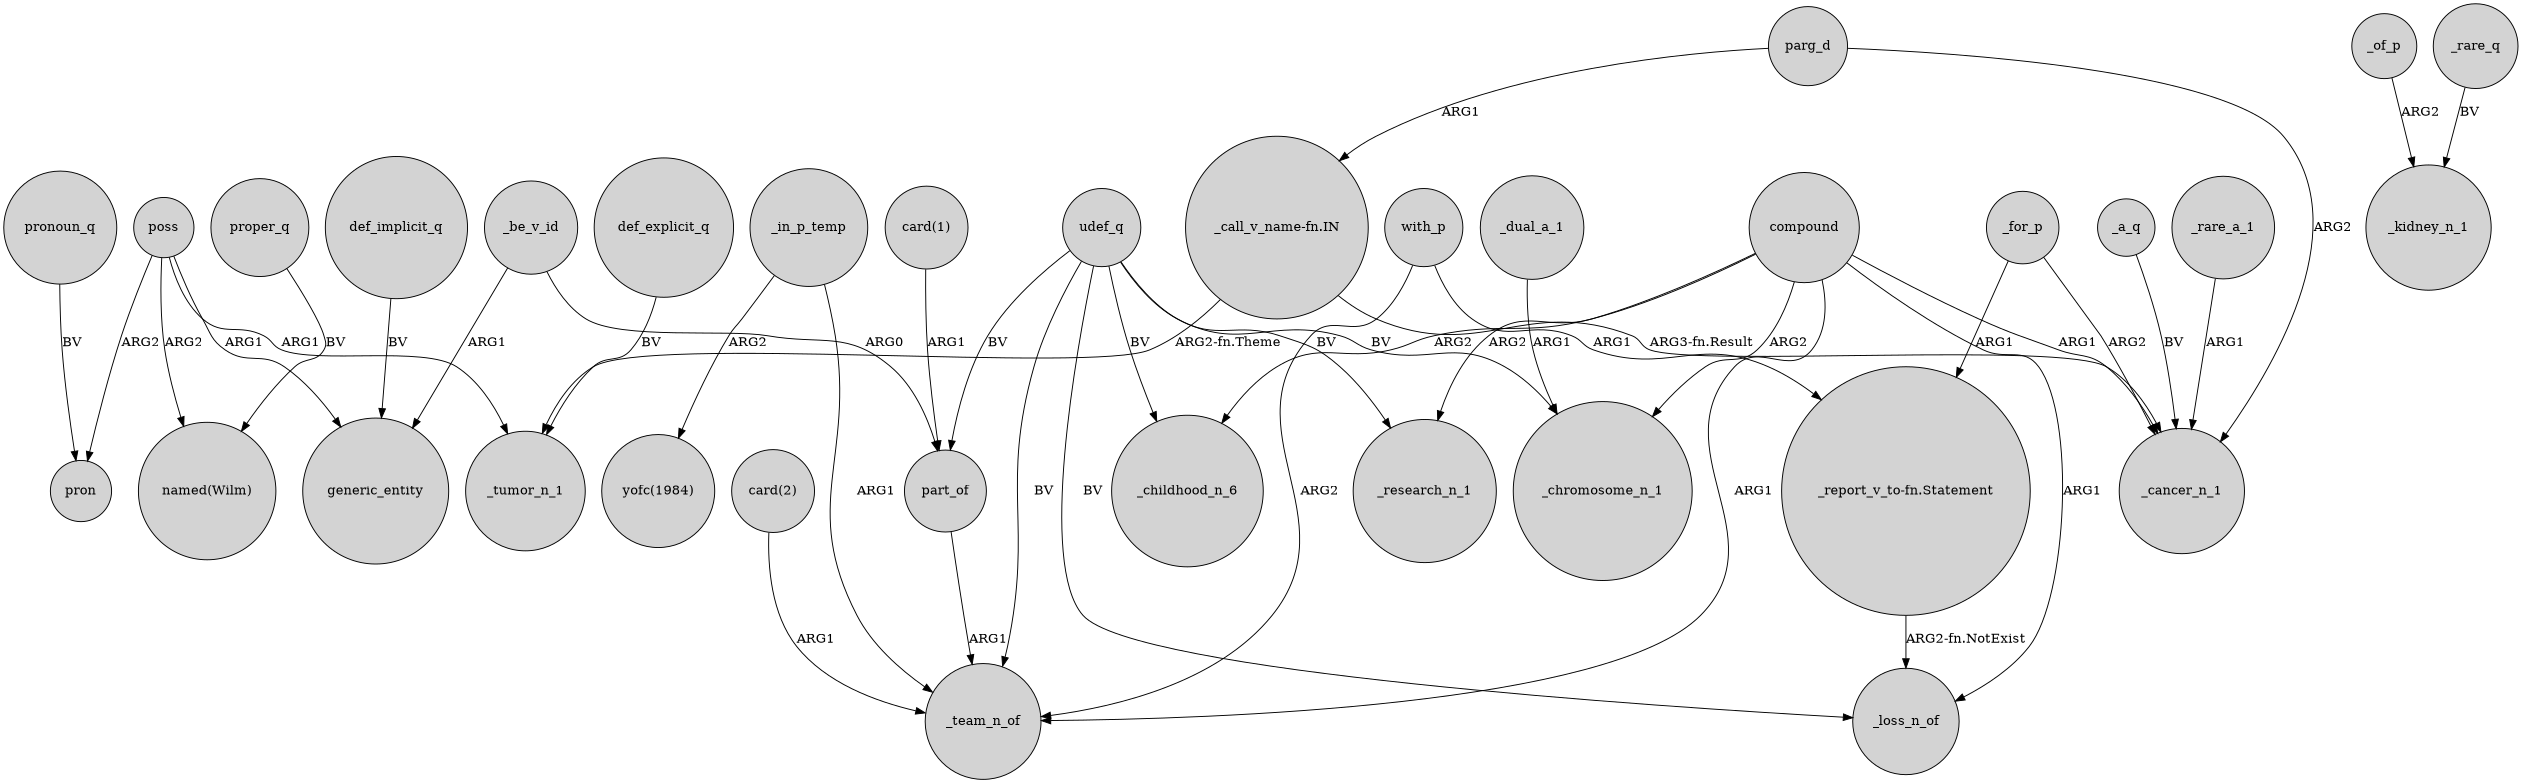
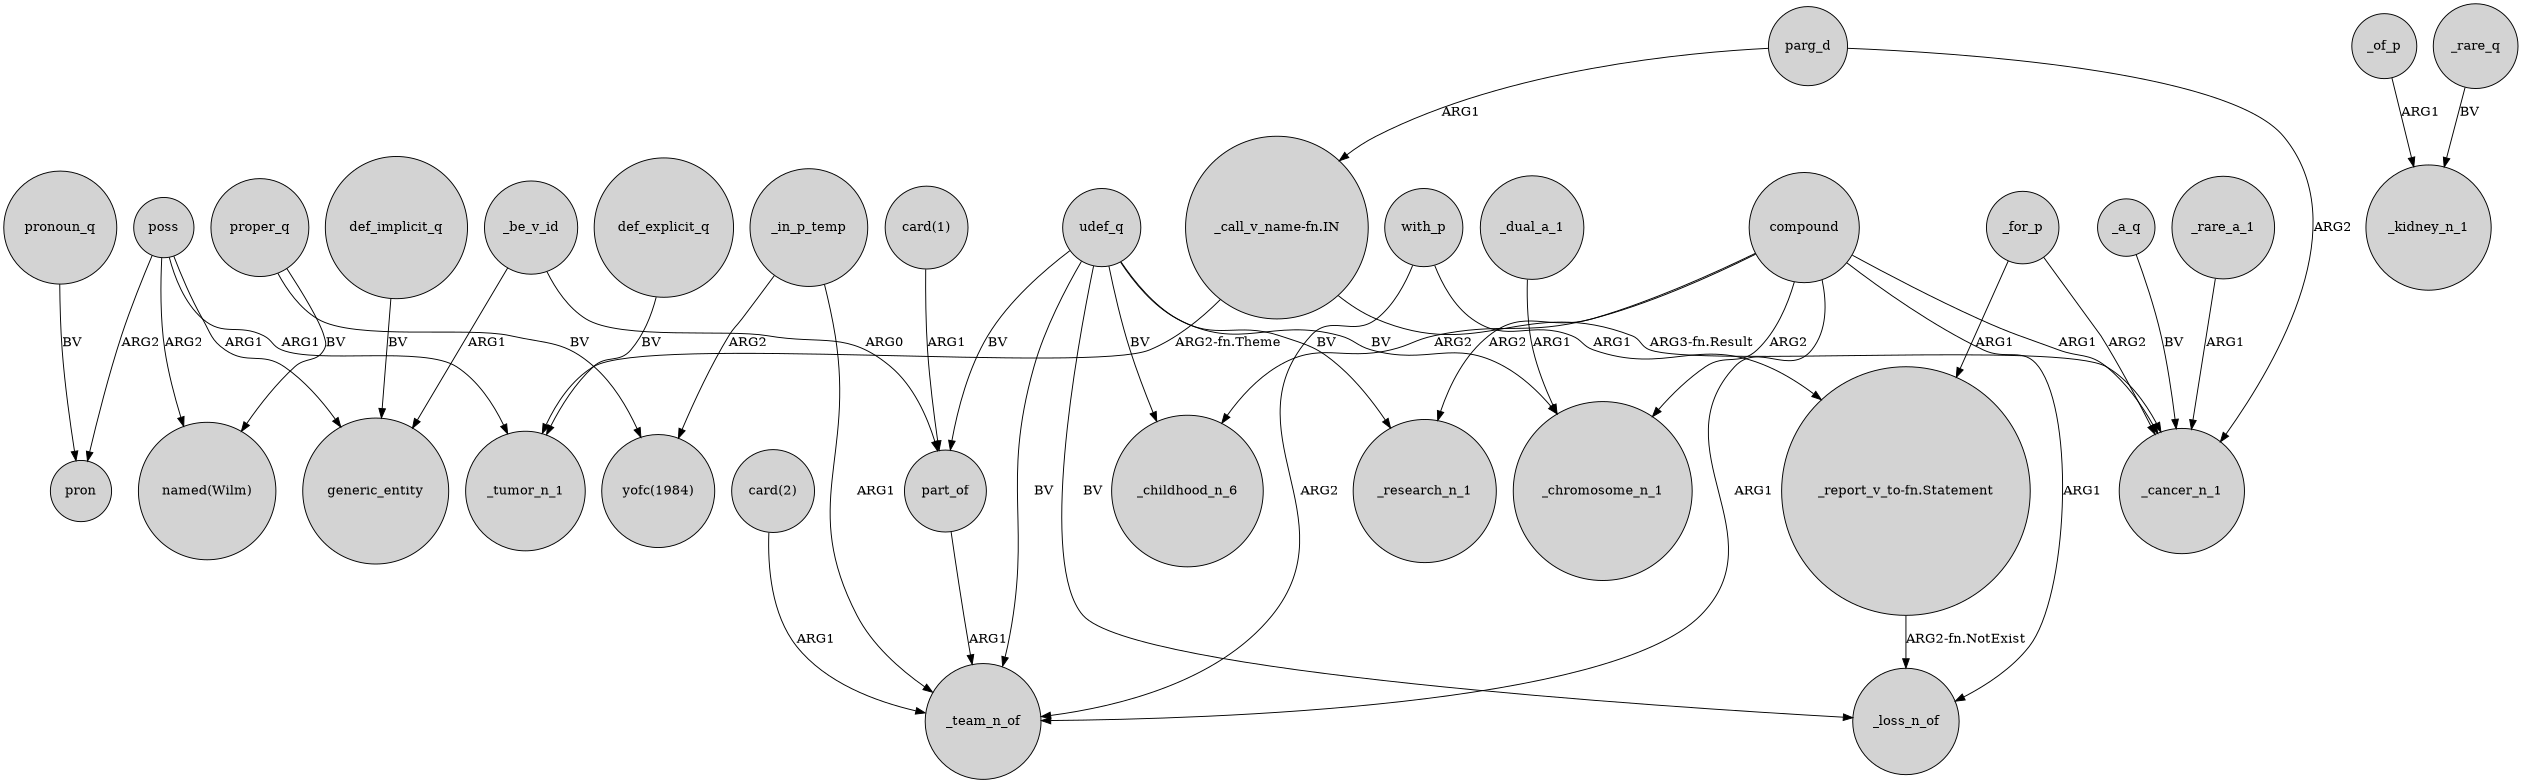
edge "_of_p" -> "_kidney_n_1": label "ARG2" -> "ARG1"
edge "proper_q" -> "yofc(1984)": added, label "BV"
